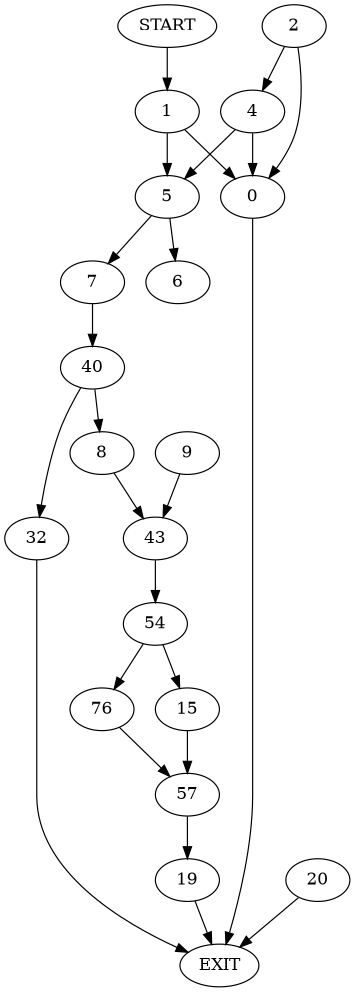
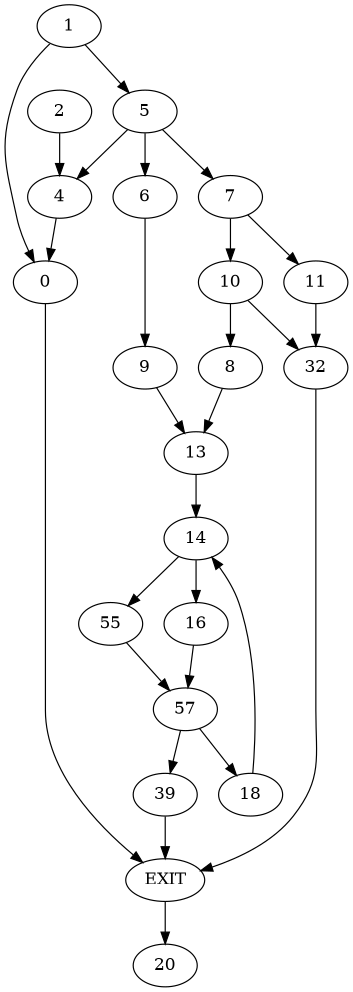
node "START": removed
edge "2" -> "0": removed
edge "4" -> "5": reversed
edge "6" -> "9": added
node "11": added
node "40": label "40" -> "10"
node "43": label "43" -> "13"
node "54": label "54" -> "14"
node "76": label "76" -> "16"
node "15": label "15" -> "55"
node "18": added
node "19": label "19" -> "39"
edge "20" -> "EXIT": reversed
